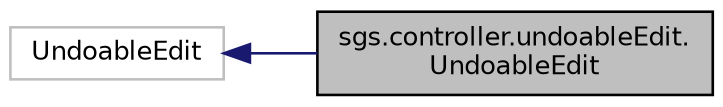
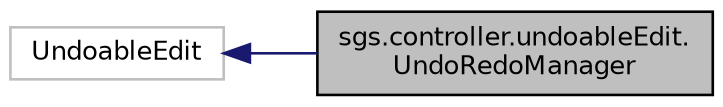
node "sgs.controller.undoableEdit. UndoableEdit": label "sgs.controller.undoableEdit. UndoableEdit" -> "sgs.controller.undoableEdit. UndoRedoManager"
